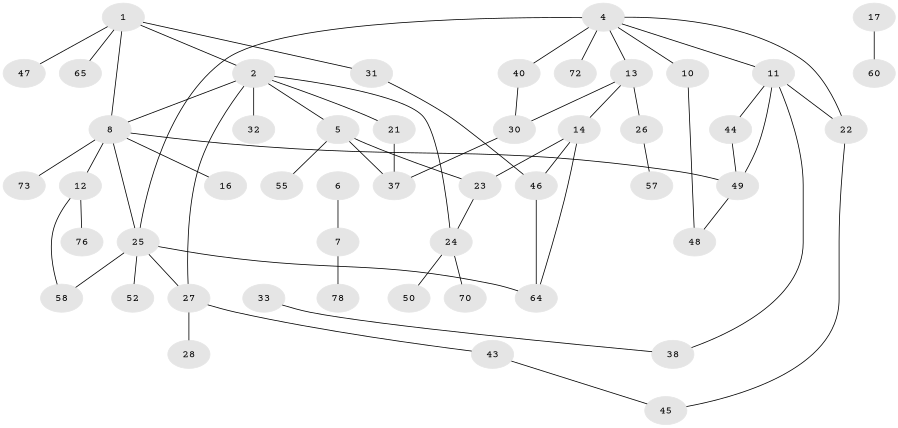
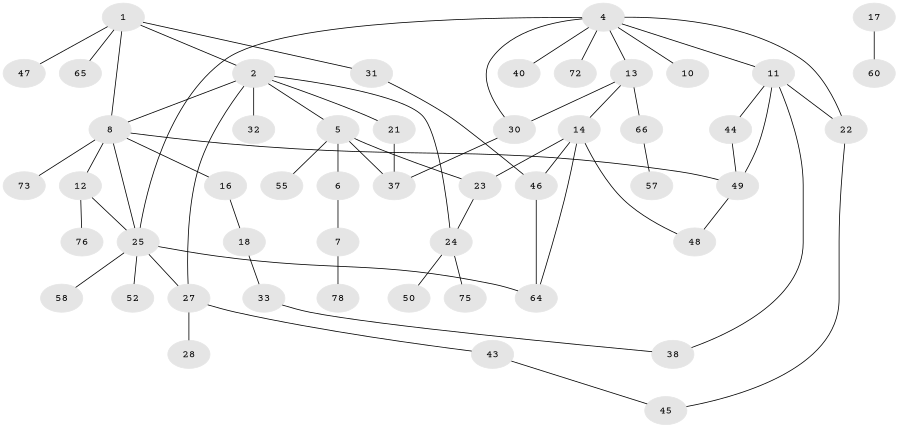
edge "40" -- "30": now "4" -- "30"
node "26": label "26" -> "66"
edge "5" -- "6": added
edge "10" -- "48": now "14" -- "48"
edge "12" -- "58": now "12" -- "25"
node "18": added
node "70": label "70" -> "75"
